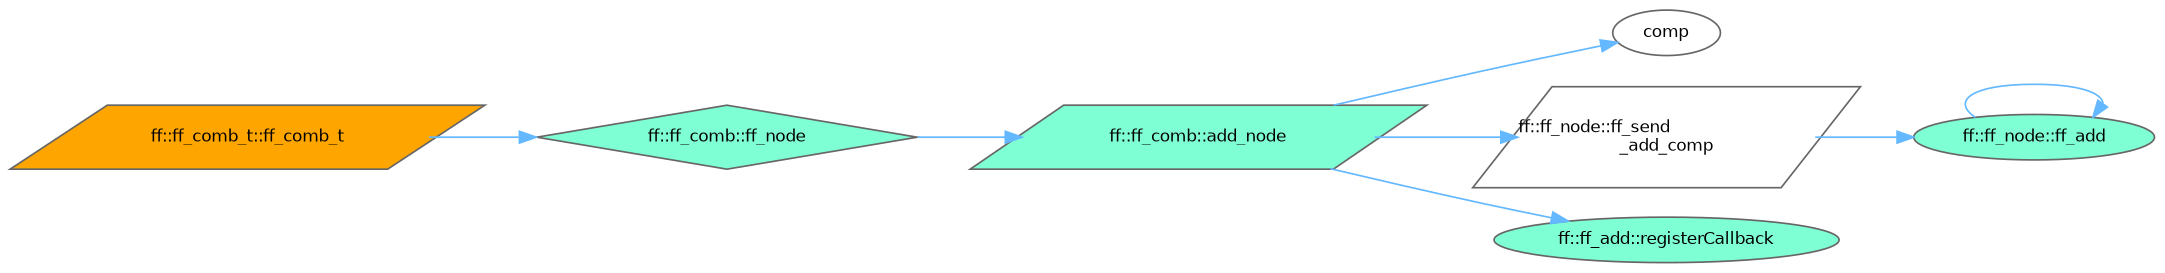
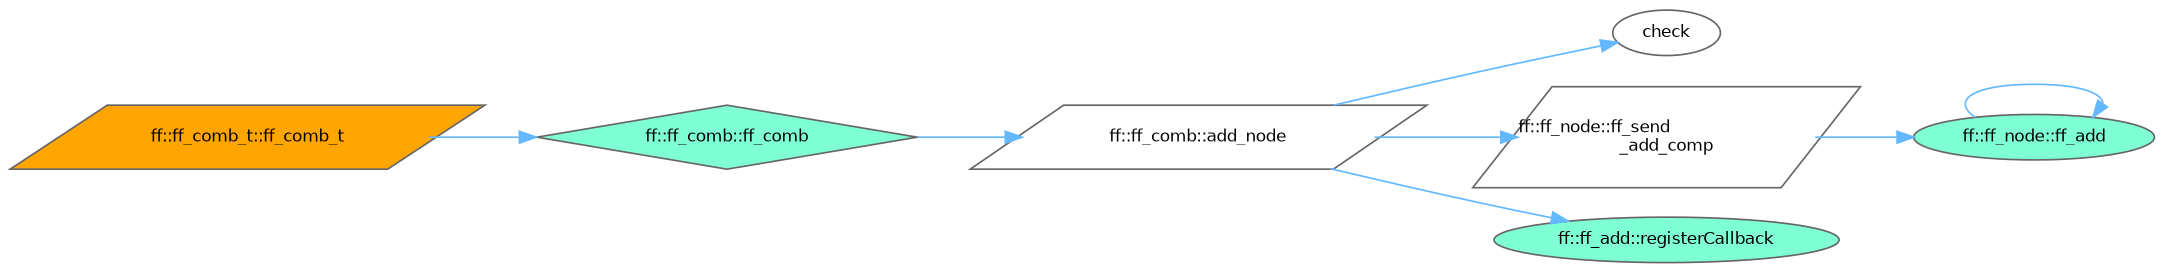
node "comp": label "comp" -> "check"
node "ff::ff_comb::ff_node": label "ff::ff_comb::ff_node" -> "ff::ff_comb::ff_comb"
node "ff::ff_comb::add_node": fillcolor aquamarine -> white
